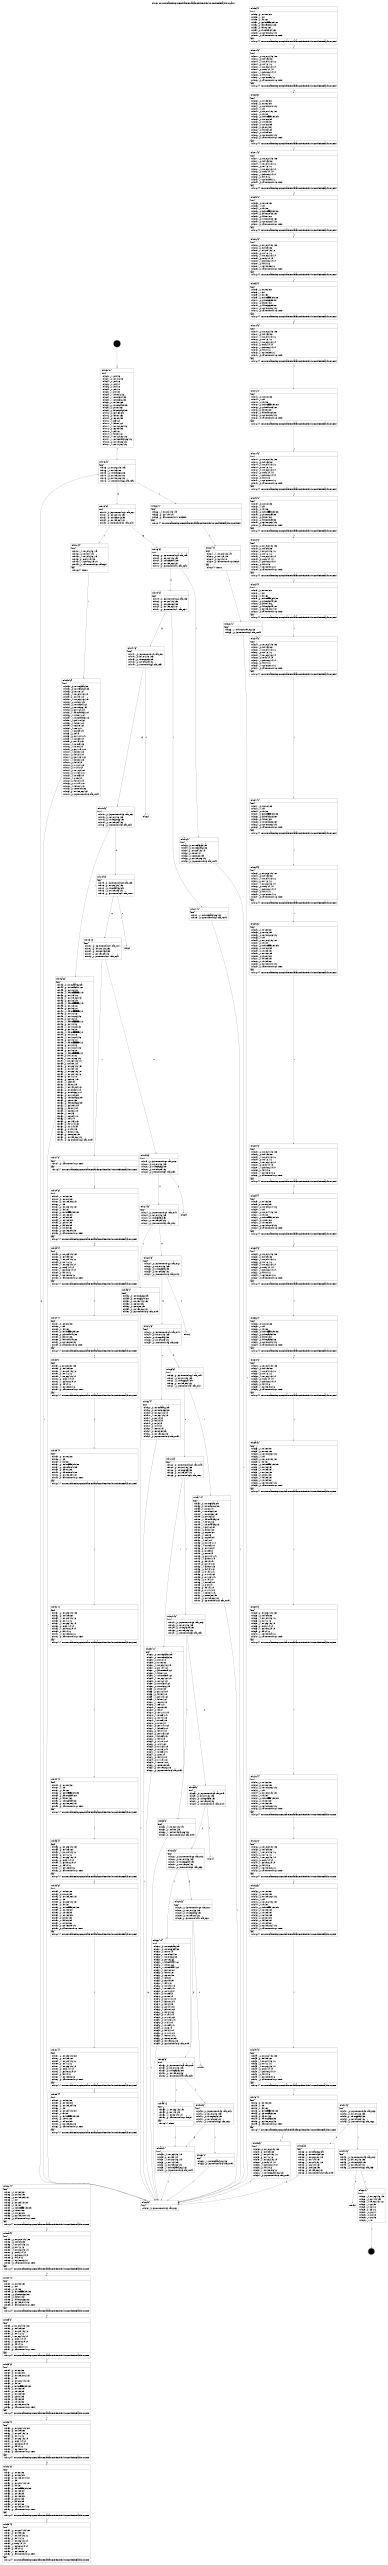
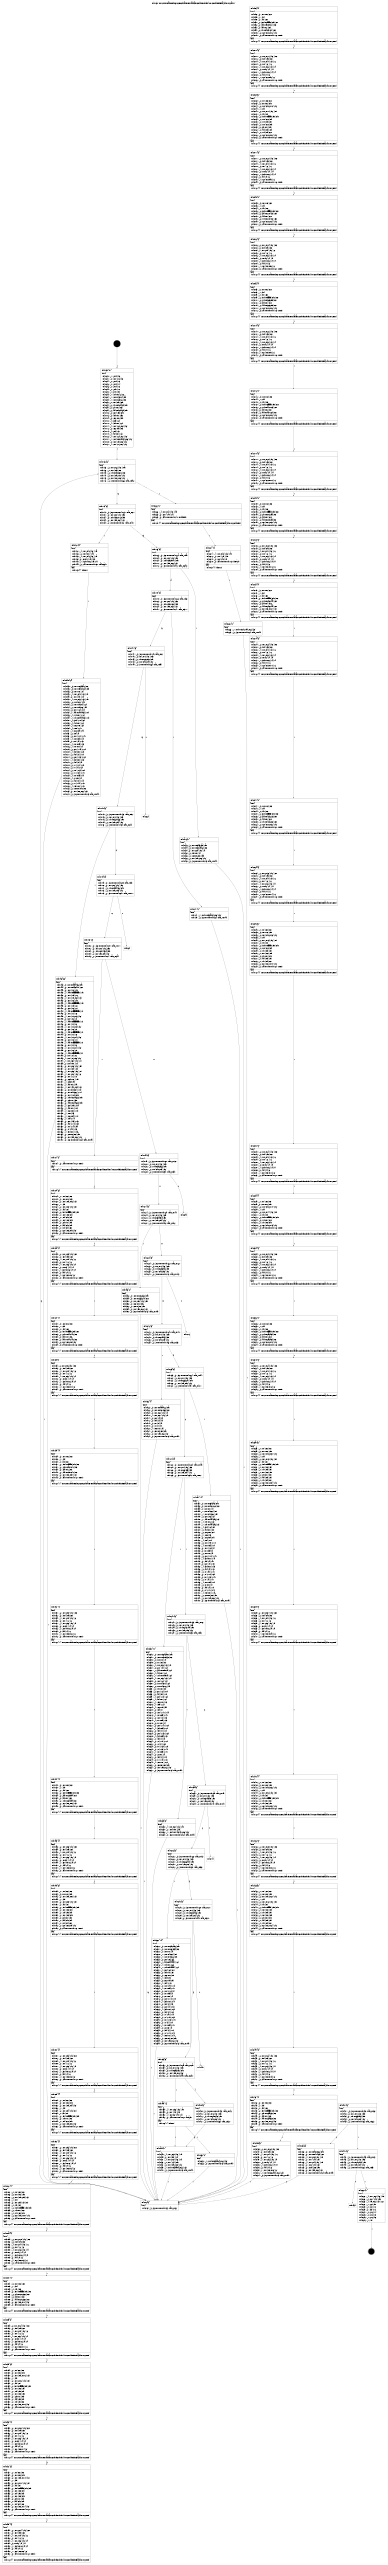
edge "0x40190e [25]" -> "0x40265c [12]": now "0x401aab [16]" -> "0x40265c [12]"
node "0x401e57 [42]": added
